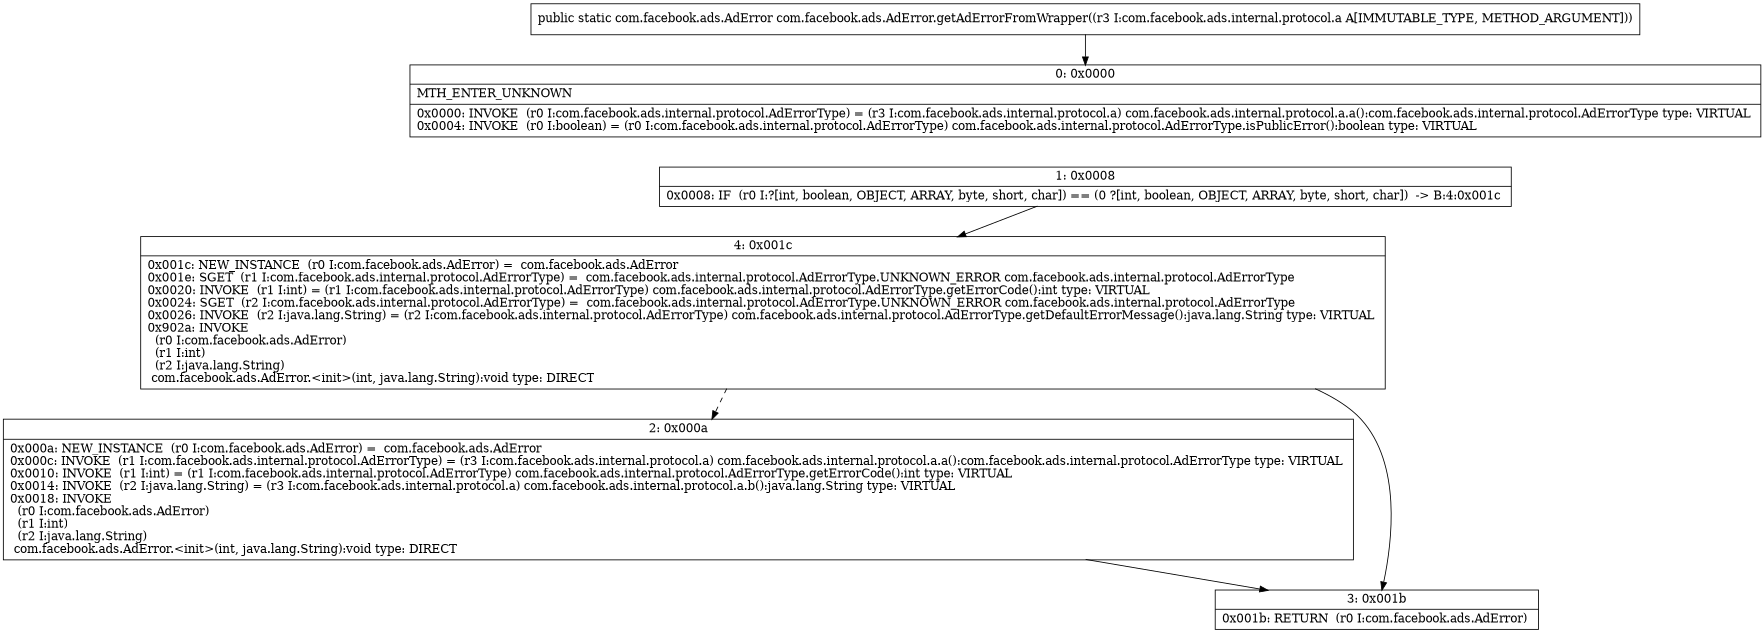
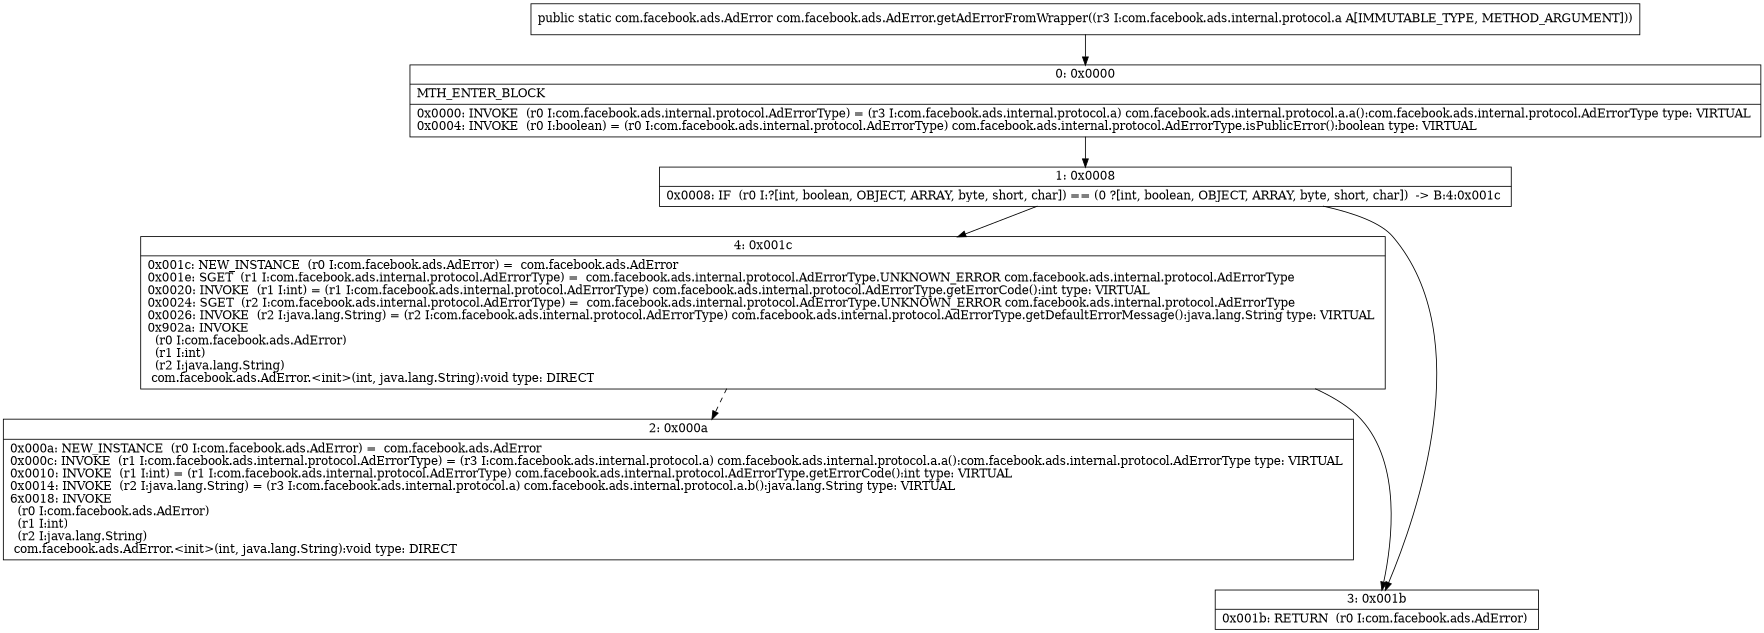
node "0: 0x0000": text "MTH_ENTER_UNKNOWN" -> "MTH_ENTER_BLOCK"
edge "0: 0x0000" -> "1: 0x0008": added
node "2: 0x000a": text "0x0018: INVOKE" -> "6x0018: INVOKE"
edge "2: 0x000a" -> "3: 0x001b": now "1: 0x0008" -> "3: 0x001b"
